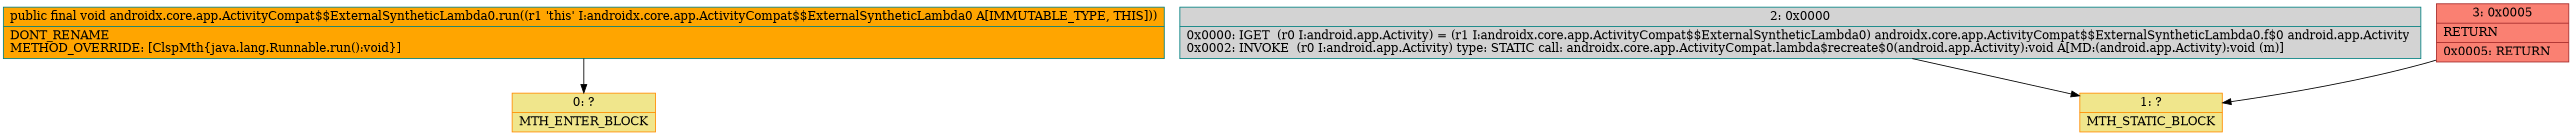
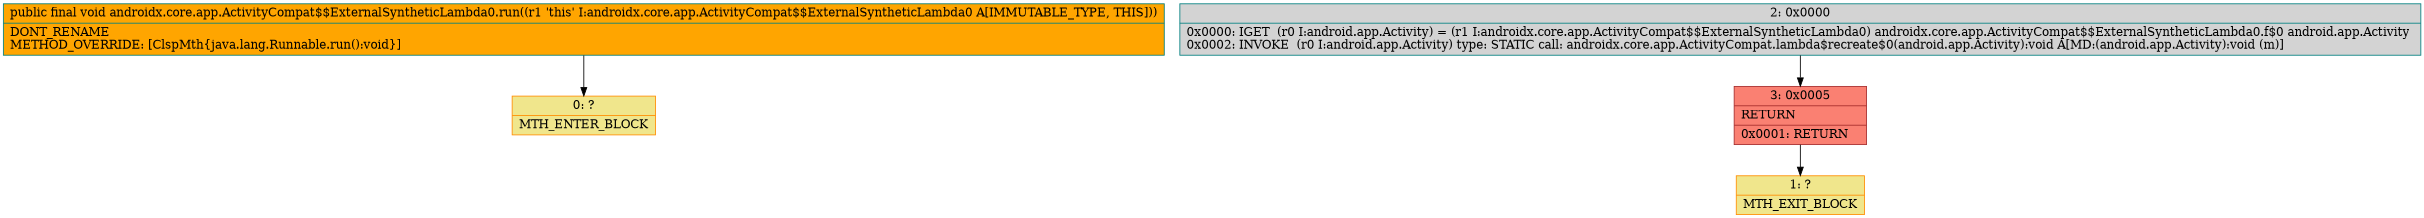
node "3: 0x0005": text "0x0005: RETURN" -> "0x0001: RETURN"
edge "2: 0x0000" -> "1: ?": now "2: 0x0000" -> "3: 0x0005"
node "1: ?": text "MTH_STATIC_BLOCK" -> "MTH_EXIT_BLOCK"
